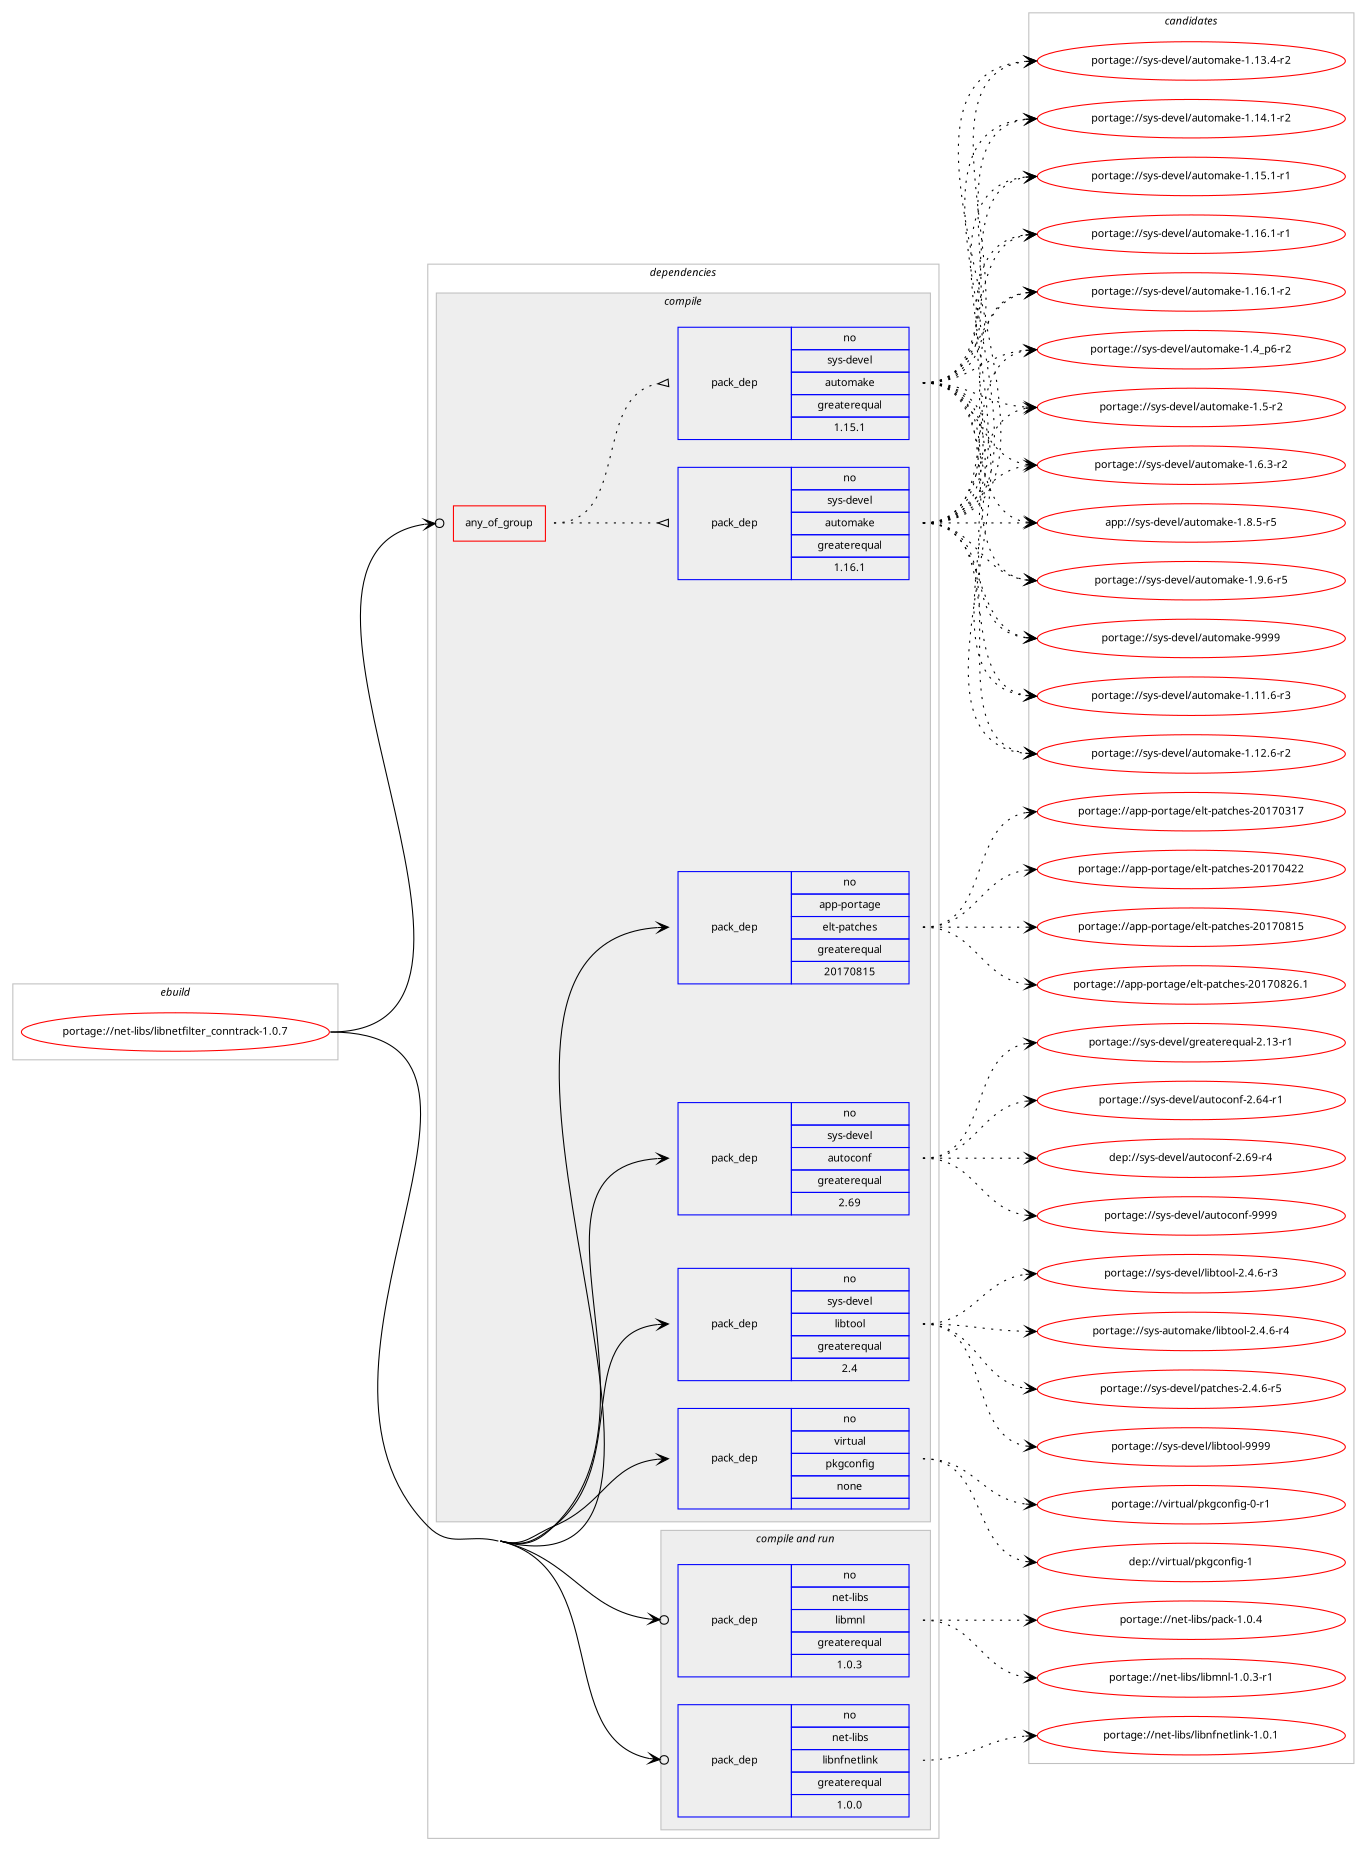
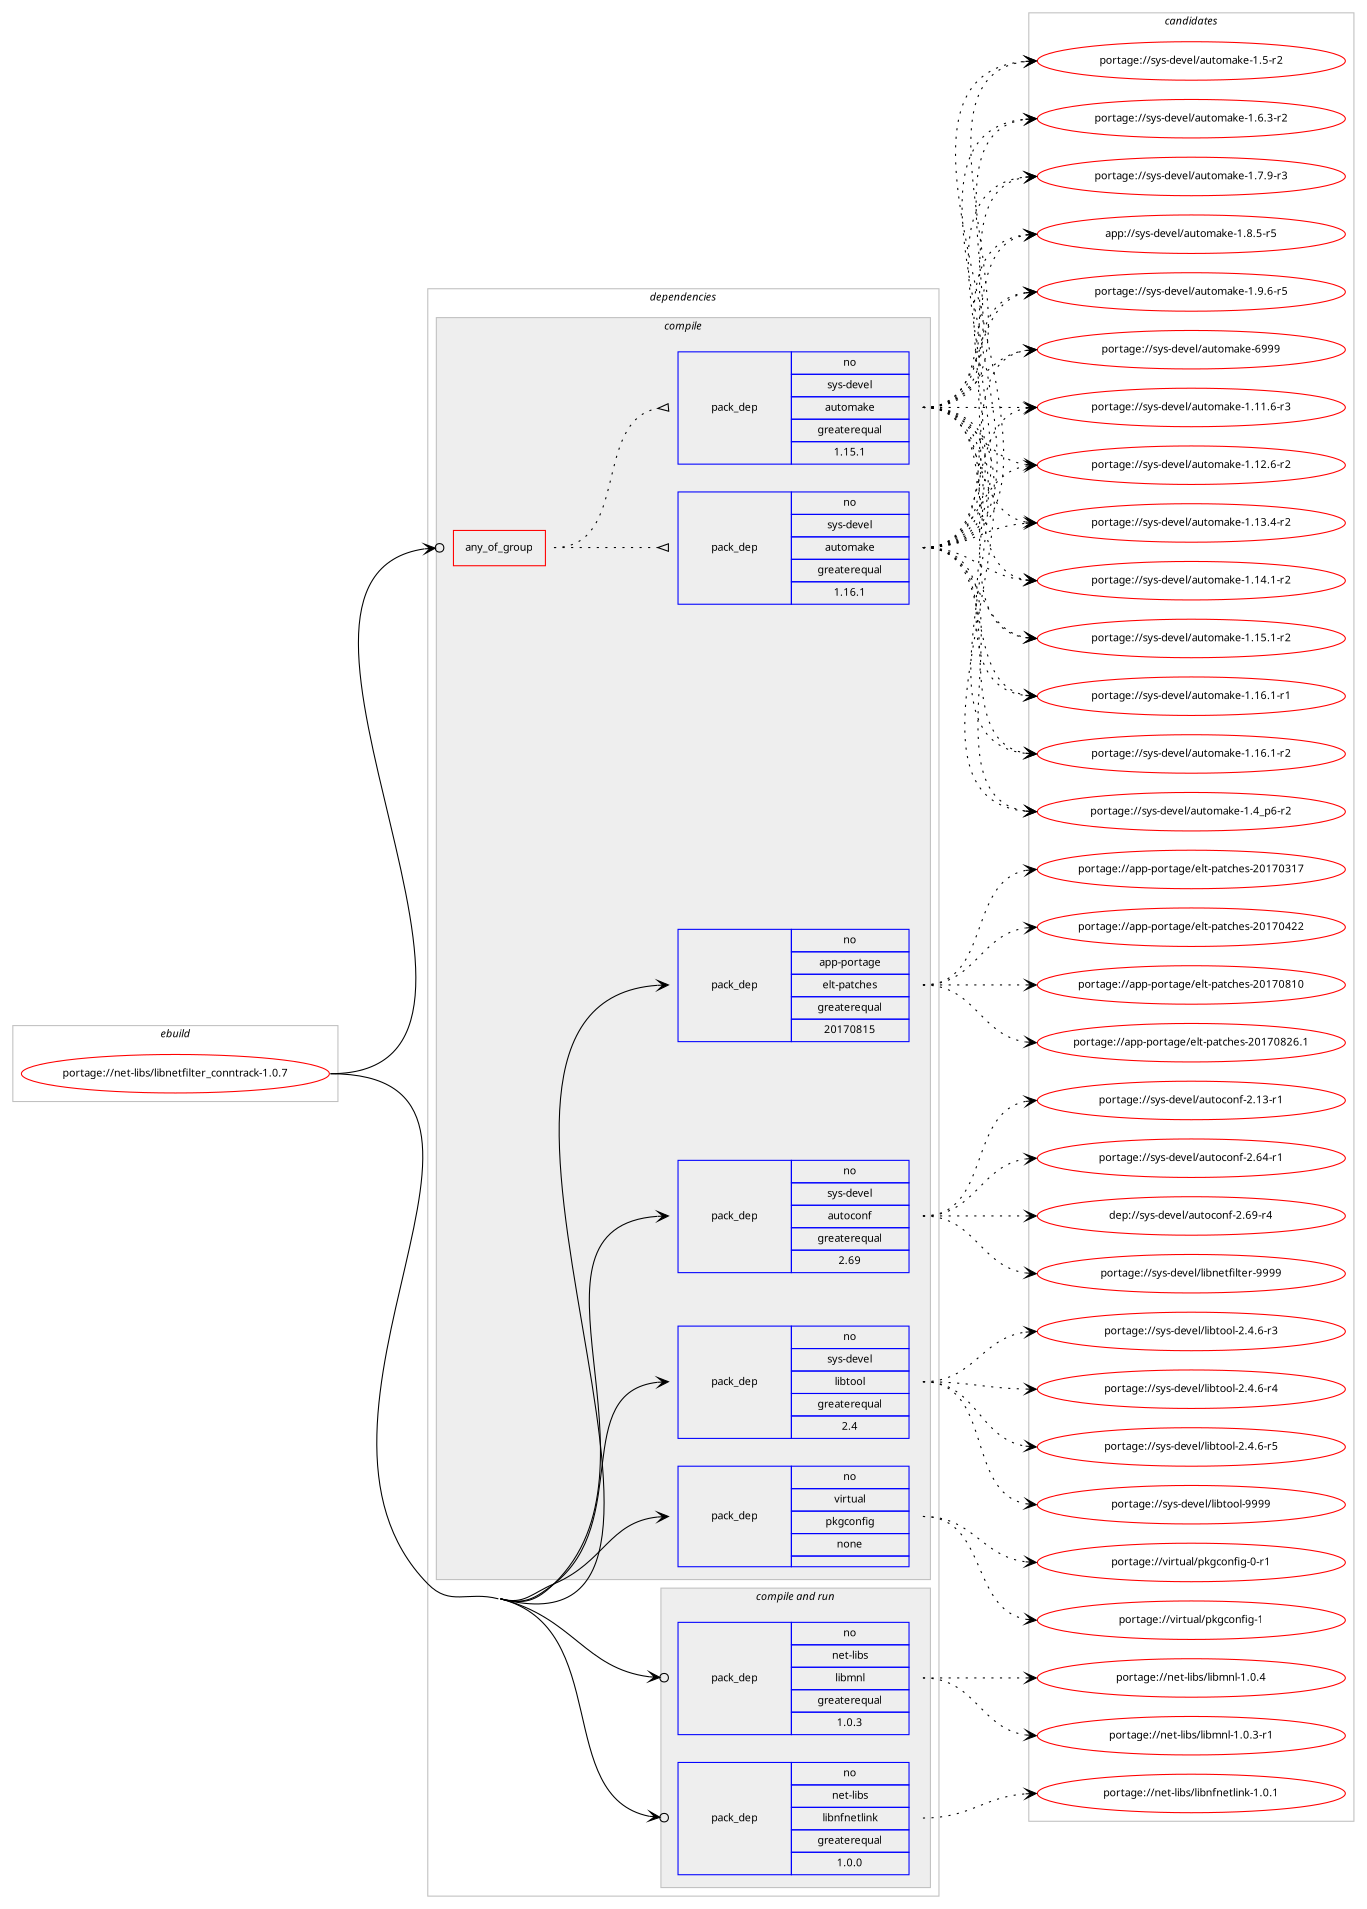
node "portage://sys-devel/automake-1.7.9-r3": added
node "portage://sys-devel/automake-1.15.1-r1": label "portage://sys-devel/automake-1.15.1-r1" -> "portage://sys-devel/automake-1.15.1-r2"
node "portage://sys-devel/automake-9999": label "portage://sys-devel/automake-9999" -> "portage://sys-devel/automake-6999"
node "portage://app-portage/elt-patches-20170815": label "portage://app-portage/elt-patches-20170815" -> "portage://app-portage/elt-patches-20170810"
node "portage://sys-devel/greaterequal-2.13-r1": label "portage://sys-devel/greaterequal-2.13-r1" -> "portage://sys-devel/autoconf-2.13-r1"
node "portage://sys-devel/autoconf-9999": label "portage://sys-devel/autoconf-9999" -> "portage://sys-devel/libnetfilter-9999"
node "portage://sys-automake/libtool-2.4.6-r4": label "portage://sys-automake/libtool-2.4.6-r4" -> "portage://sys-devel/libtool-2.4.6-r4"
node "portage://sys-devel/patches-2.4.6-r5": label "portage://sys-devel/patches-2.4.6-r5" -> "portage://sys-devel/libtool-2.4.6-r5"
node "dep://virtual/pkgconfig-1": label "dep://virtual/pkgconfig-1" -> "portage://virtual/pkgconfig-1"
node "portage://net-libs/pack-1.0.4": label "portage://net-libs/pack-1.0.4" -> "portage://net-libs/libmnl-1.0.4"
